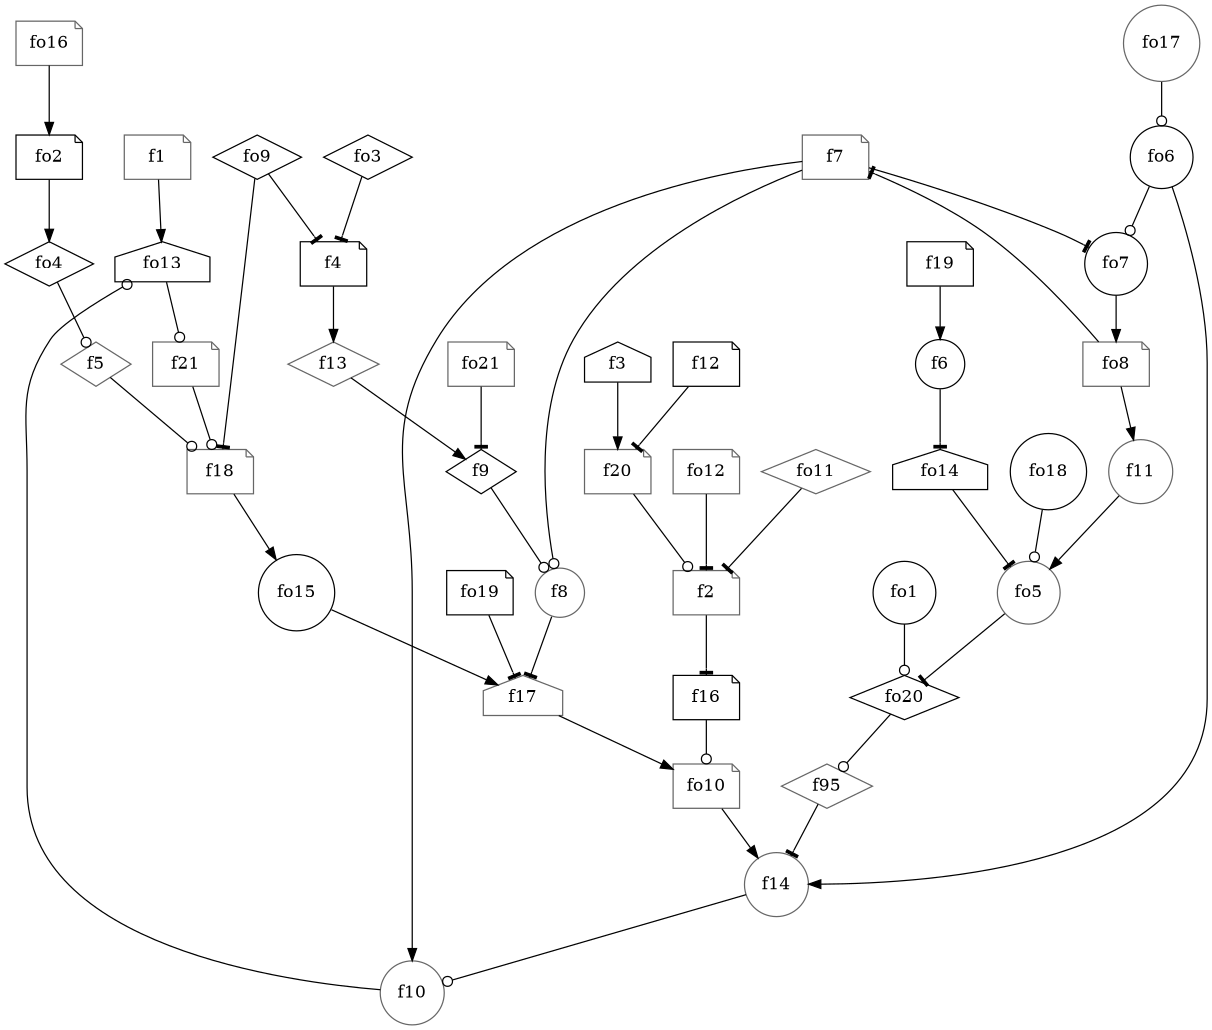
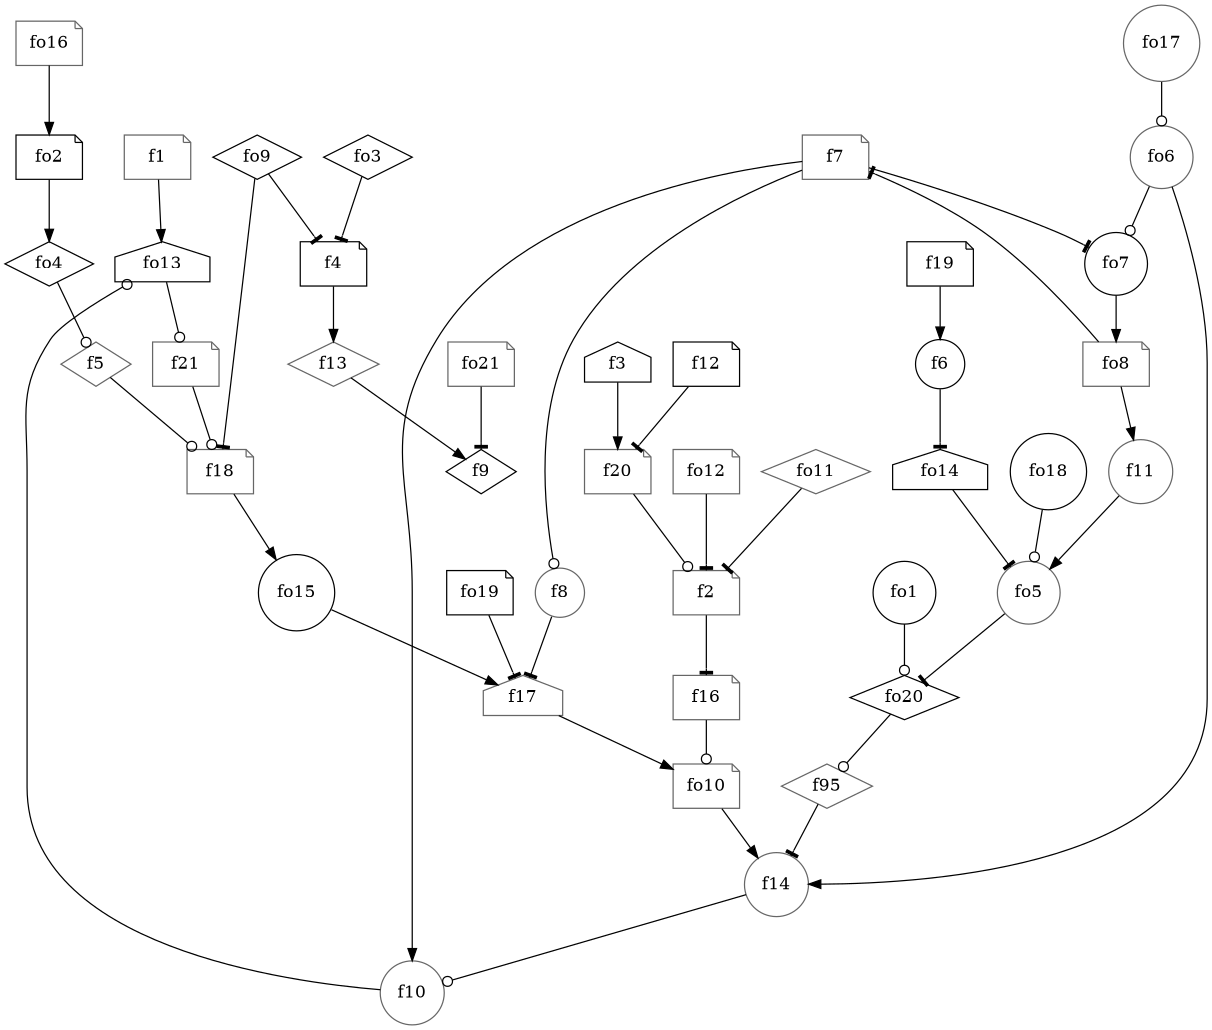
node "fo6": color black -> gray40
edge "f9" -> "f8": removed
node "f16": color black -> gray40
